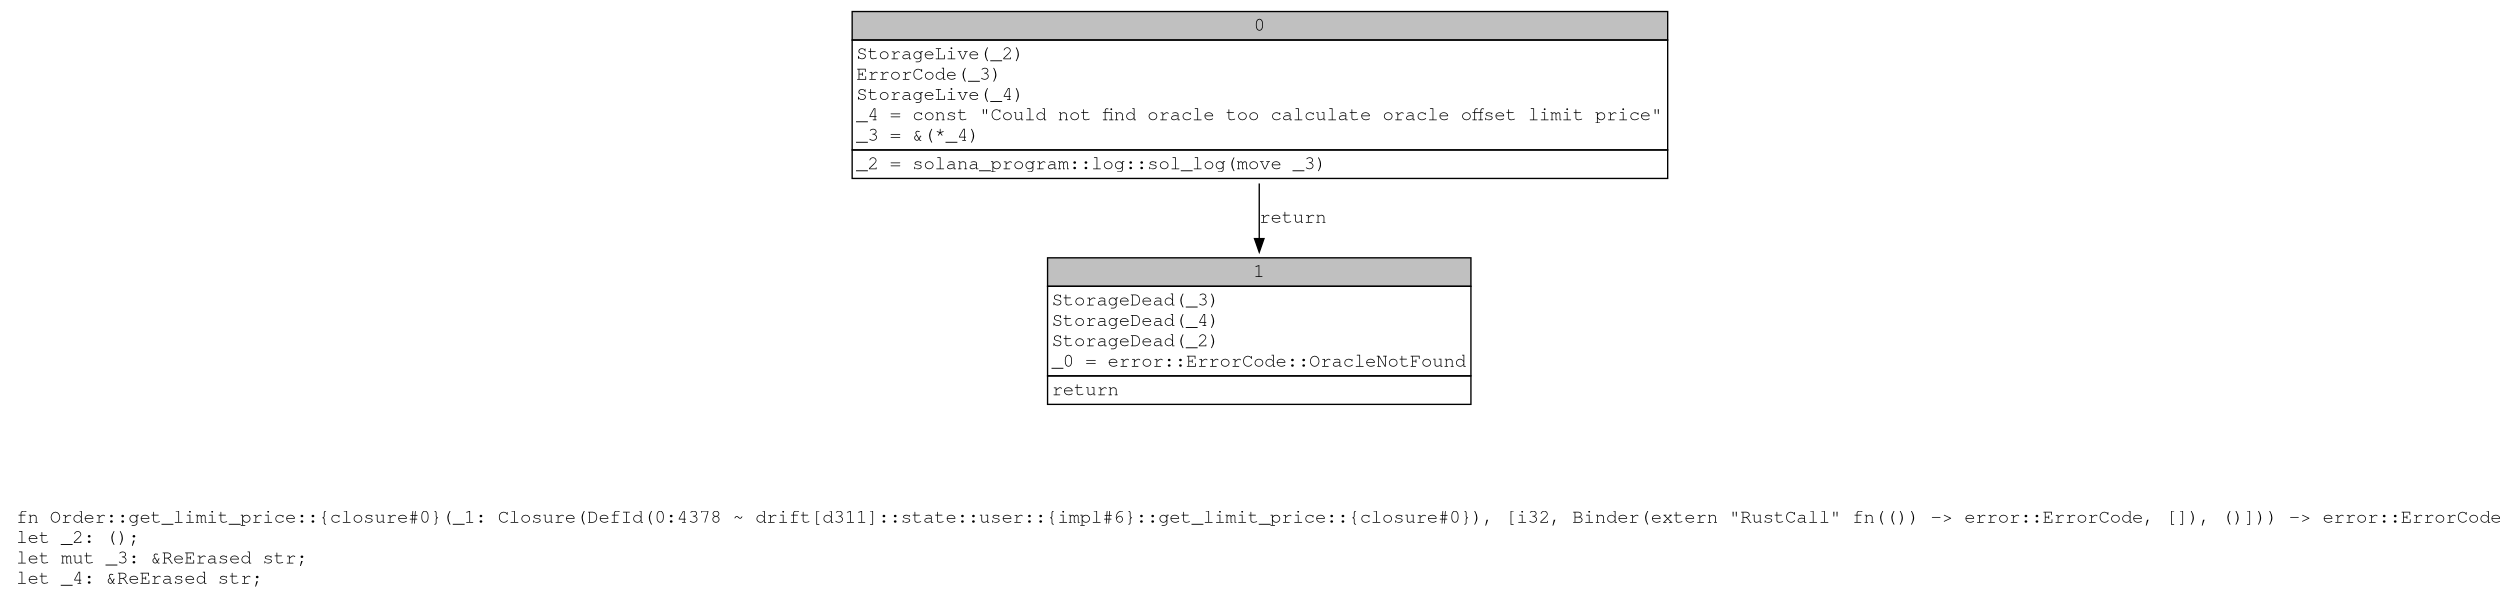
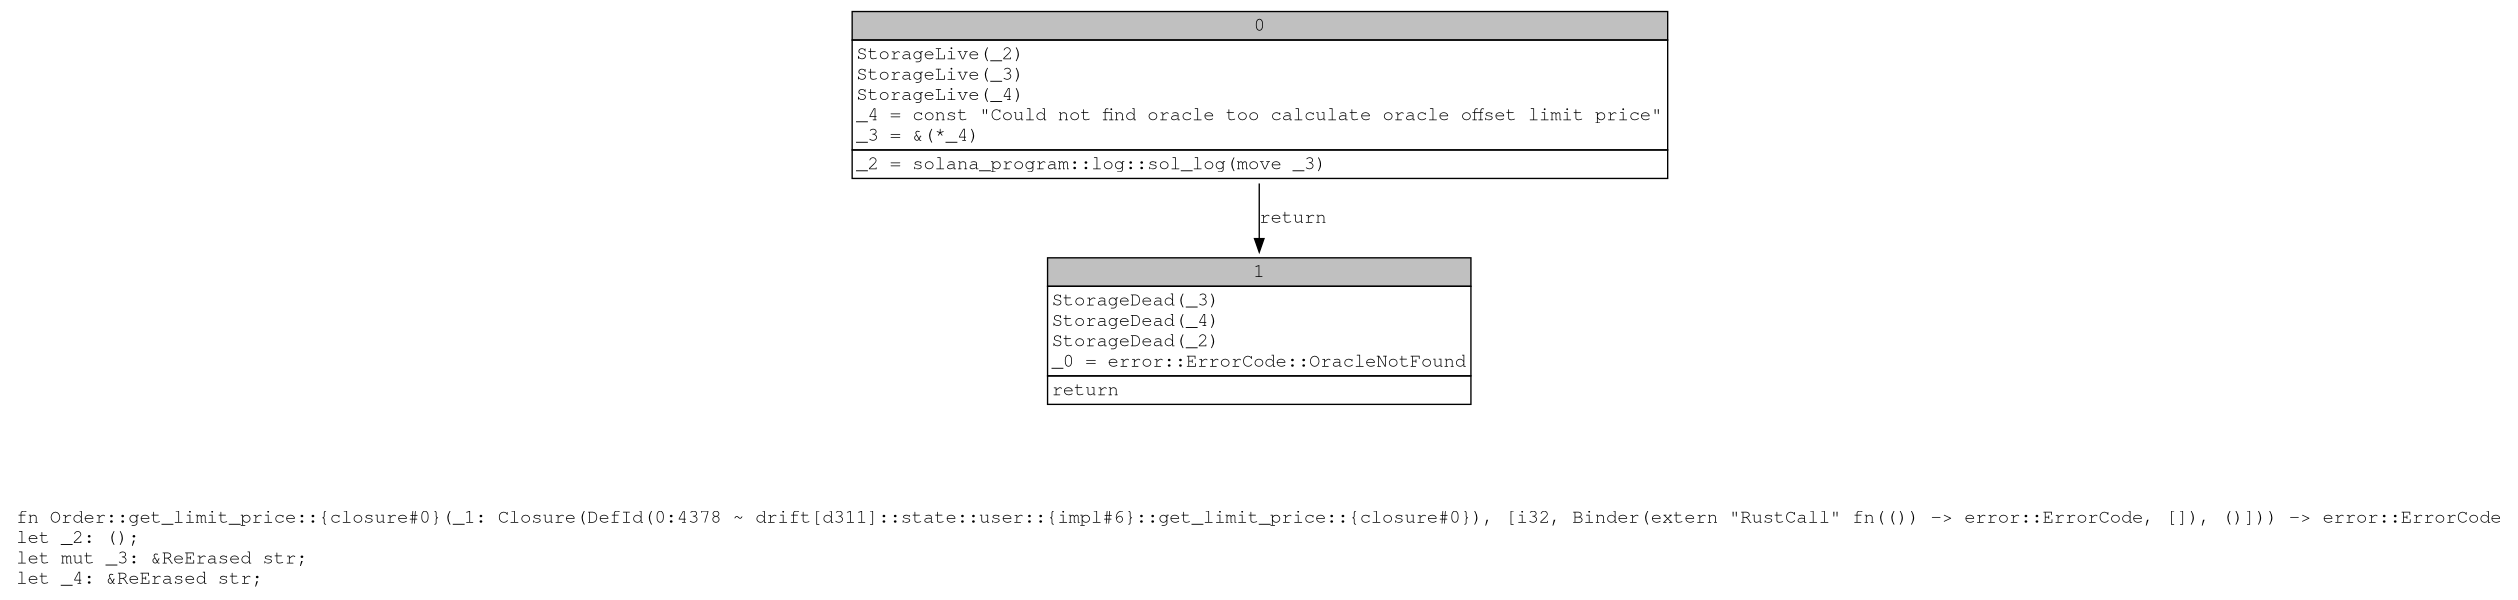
node "0": text "ErrorCode(_3)" -> "StorageLive(_3)"
